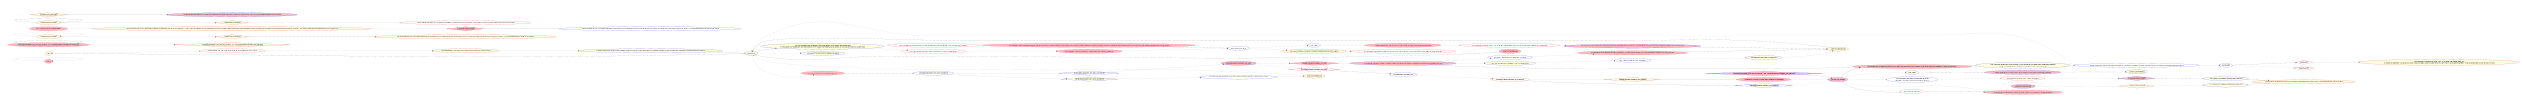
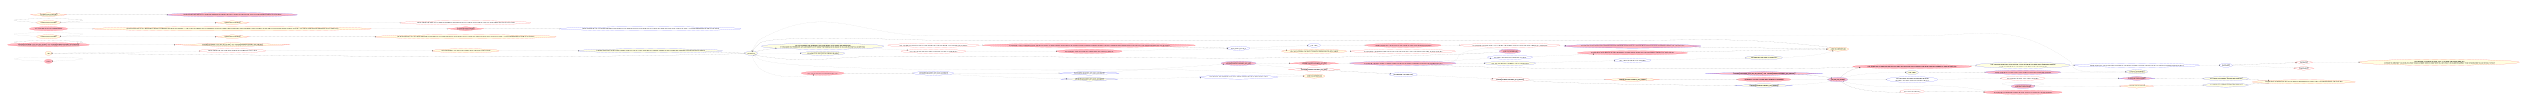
node "You: Consume the pie contemplatively.": label "You: Consume the pie contemplatively." -> "You: Consume crunch pie contemplatively."
